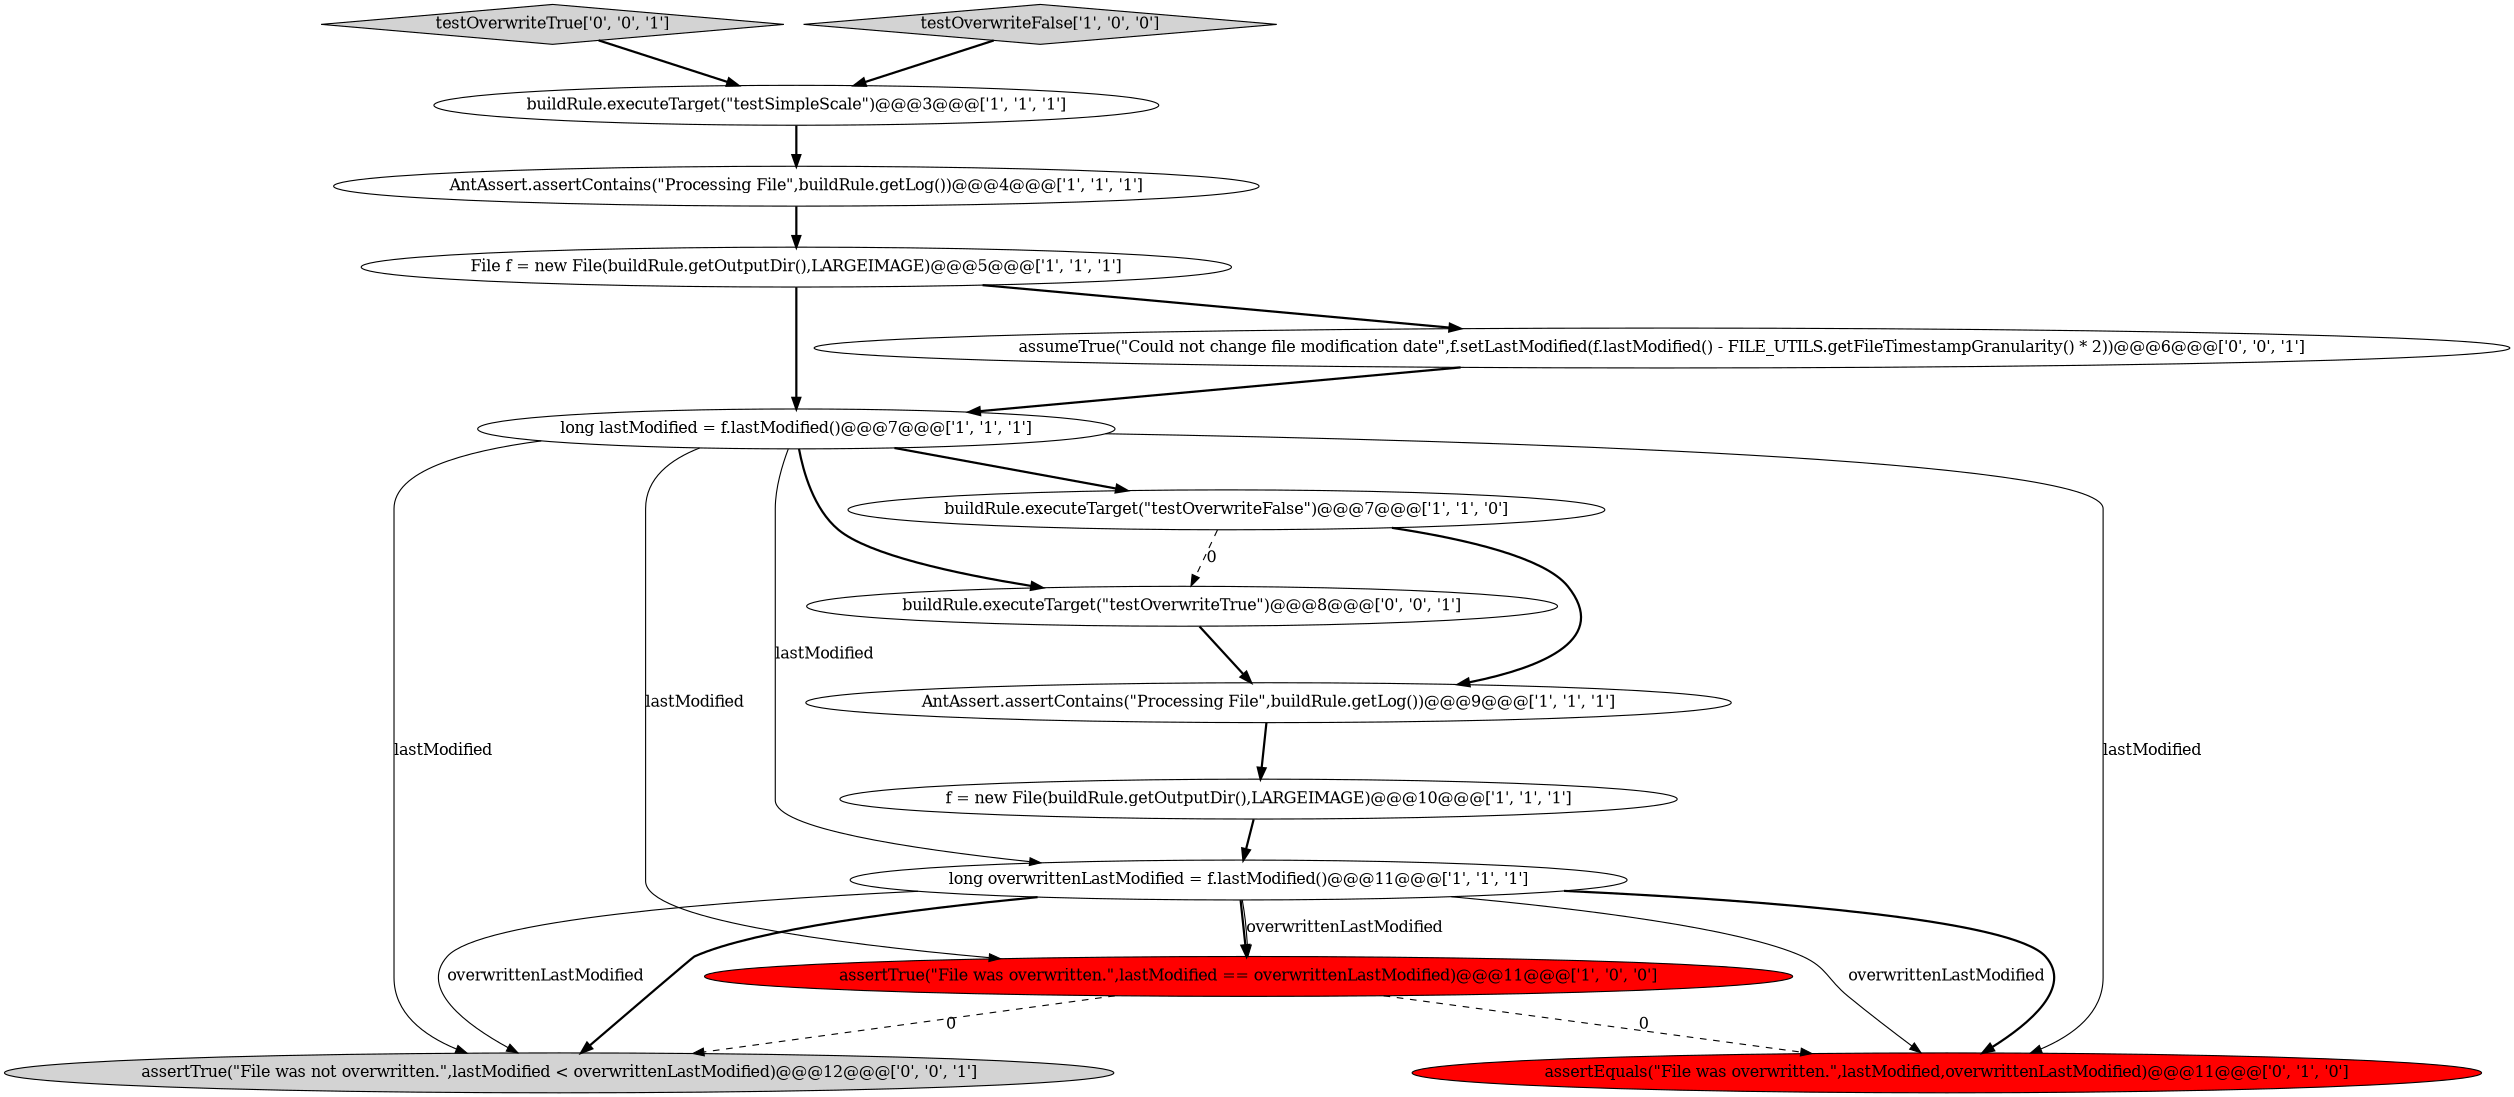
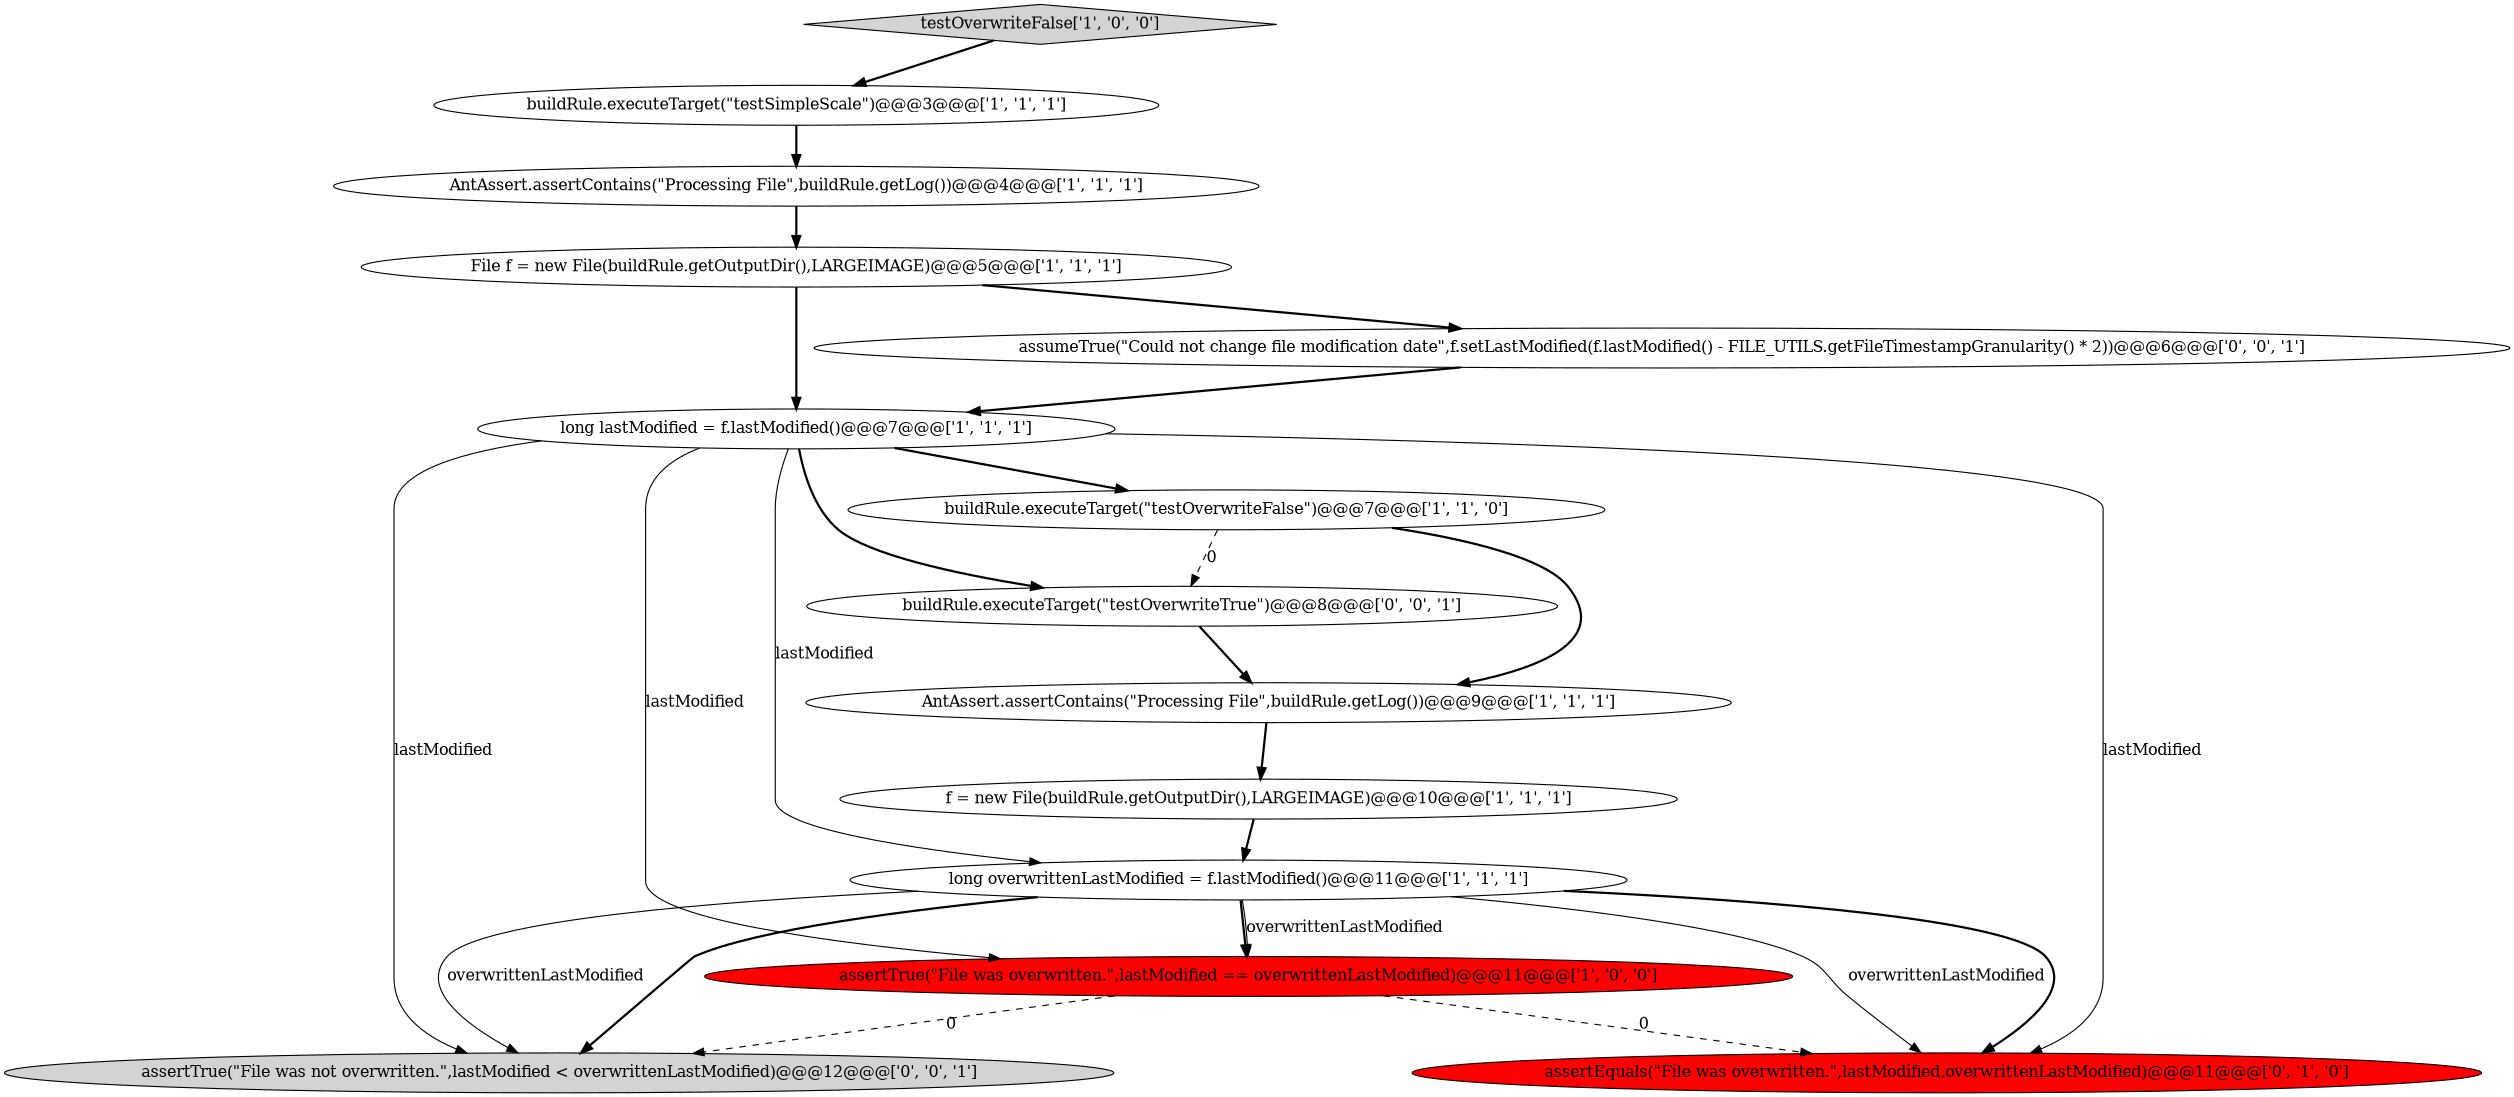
node "testOverwriteTrue['0', '0', '1']": removed
